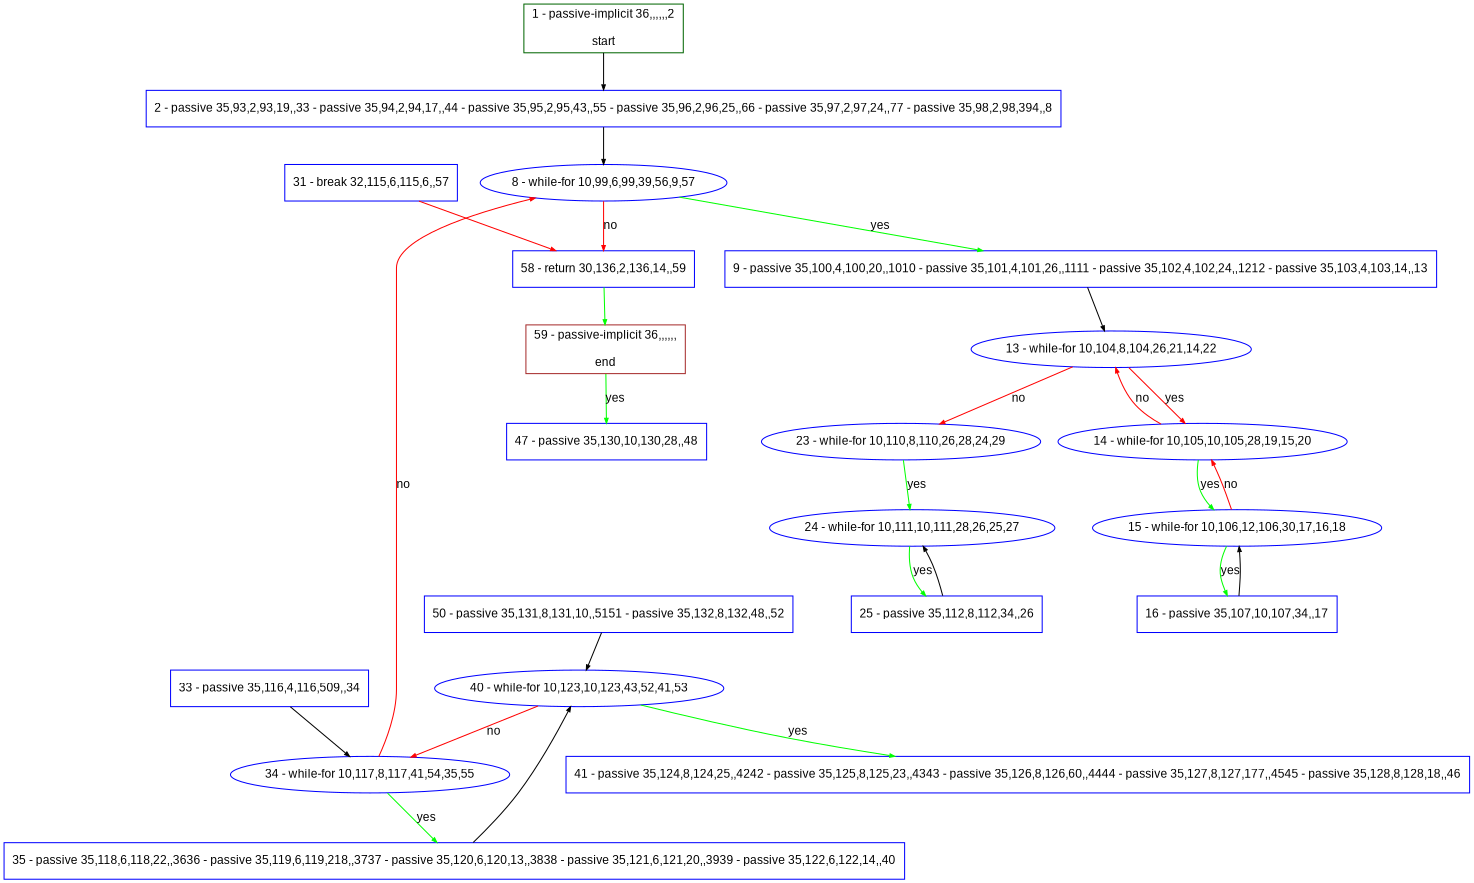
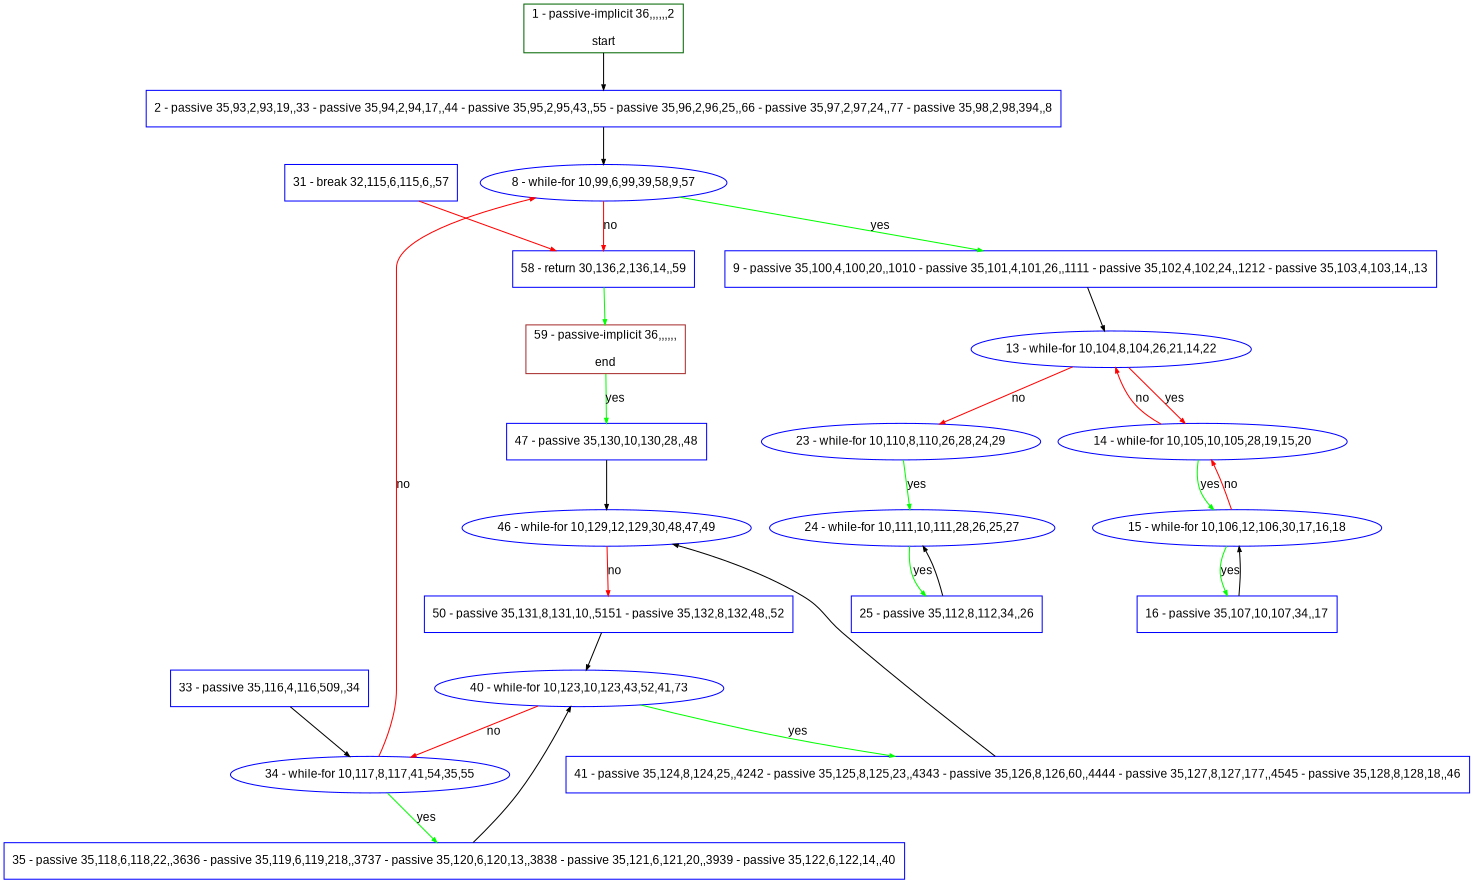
node "8 - while-for 10,99,6,99,39,56,9,57": label "8 - while-for 10,99,6,99,39,56,9,57" -> "8 - while-for 10,99,6,99,39,58,9,57"
node "46 - while-for 10,129,12,129,30,48,47,49": added
node "40 - while-for 10,123,10,123,43,52,41,53": label "40 - while-for 10,123,10,123,43,52,41,53" -> "40 - while-for 10,123,10,123,43,52,41,73"
